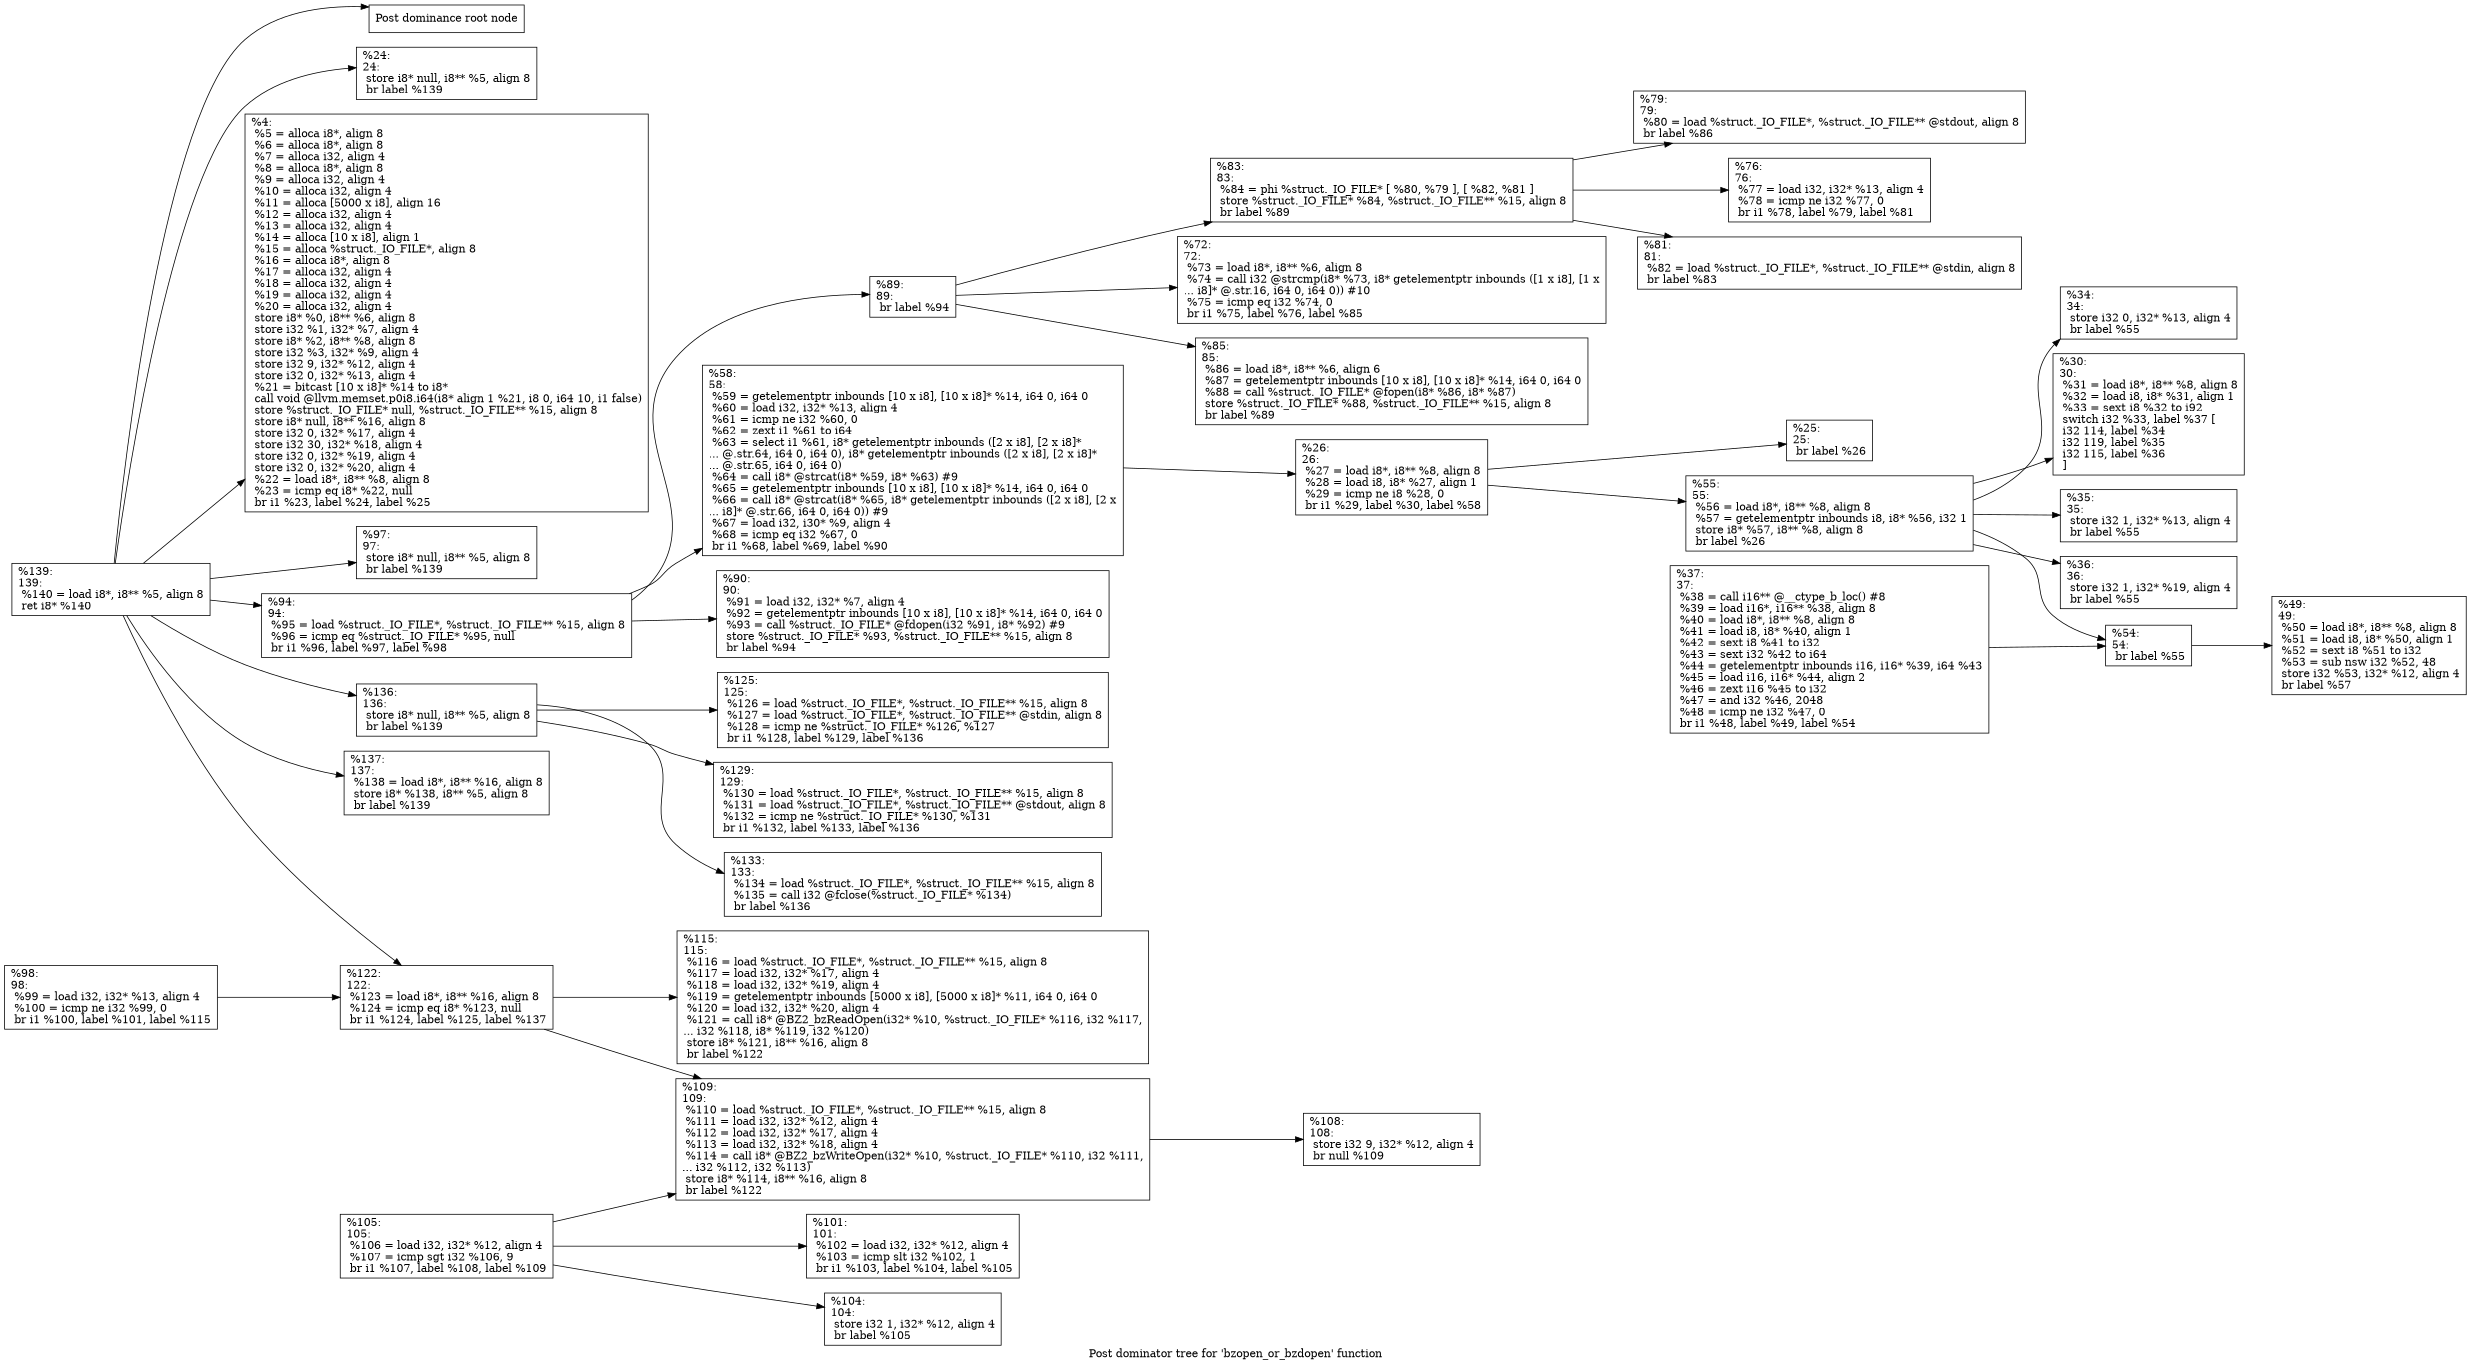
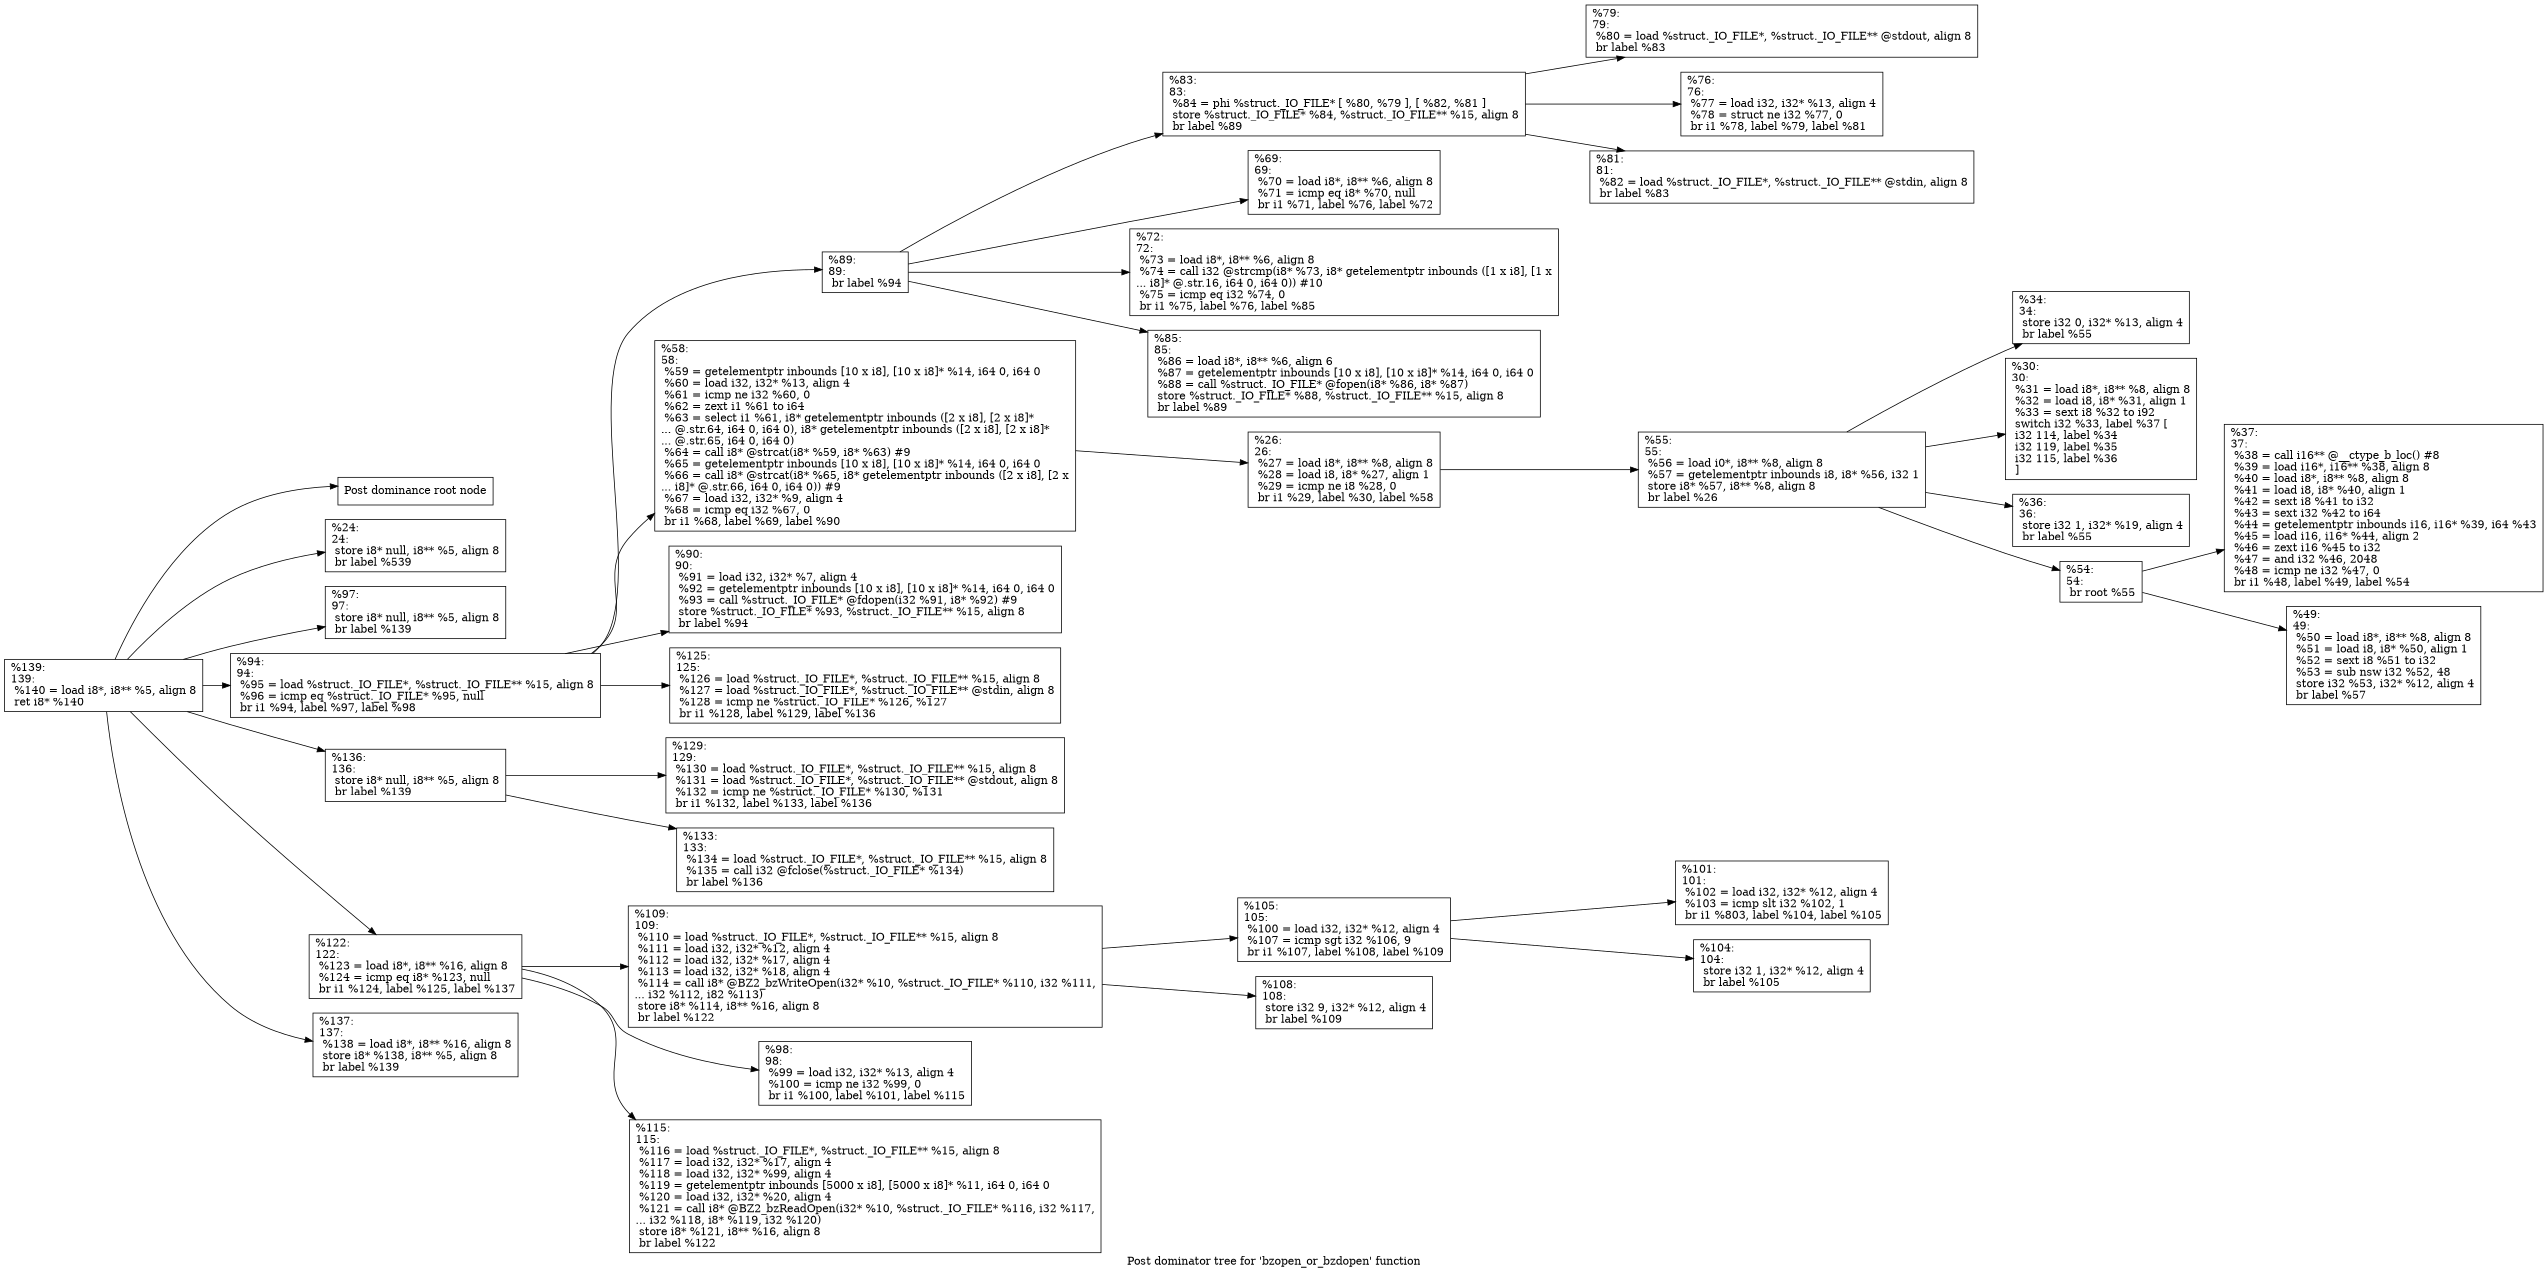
node "%24:": text "br label %139" -> "br label %539"
node "%79:": text "br label %86" -> "br label %83"
node "%69:": added
node "%76:": text "%78 = icmp ne i32 %77, 0" -> "%78 = struct ne i32 %77, 0"
node "%4:": removed
node "%25:": removed
node "%55:": text "%56 = load i8*, i8** %8, align 8" -> "%56 = load i0*, i8** %8, align 8"
node "%35:": removed
node "%58:": text "%67 = load i32, i30* %9, align 4" -> "%67 = load i32, i32* %9, align 4"
edge "%37:" -> "%54:": reversed
node "%94:": text "br i1 %96, label %97, label %98" -> "br i1 %94, label %97, label %98"
node "%54:": text "br label %55" -> "br root %55"
edge "%136:" -> "%125:": now "%94:" -> "%125:"
node "%115:": text "%118 = load i32, i32* %19, align 4" -> "%118 = load i32, i32* %99, align 4"
edge "%98:" -> "%122:": reversed
node "%108:": text "br null %109" -> "br label %109"
node "%109:": text "... i32 %112, i32 %113)" -> "... i32 %112, i82 %113)"
edge "%105:" -> "%109:": reversed
node "%105:": text "%106 = load i32, i32* %12, align 4" -> "%100 = load i32, i32* %12, align 4"
node "%101:": text "br i1 %103, label %104, label %105" -> "br i1 %803, label %104, label %105"
